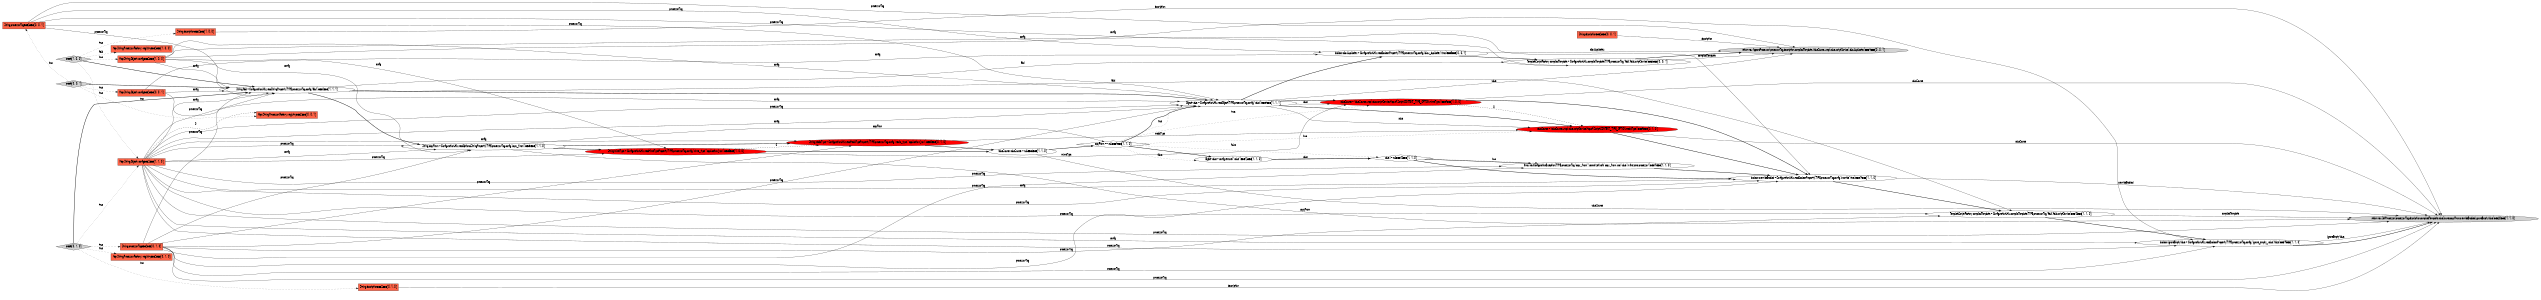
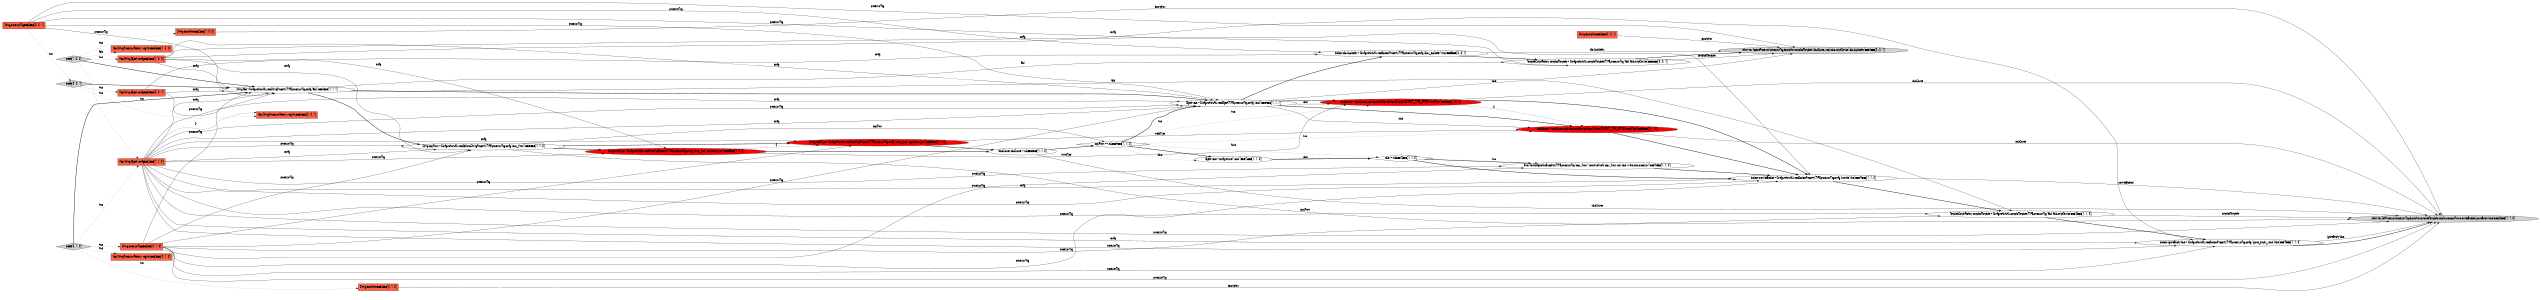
edge "create['0', '0', '1']" -> "String processorTag@@@2@@@['0', '0', '1']": reversed
